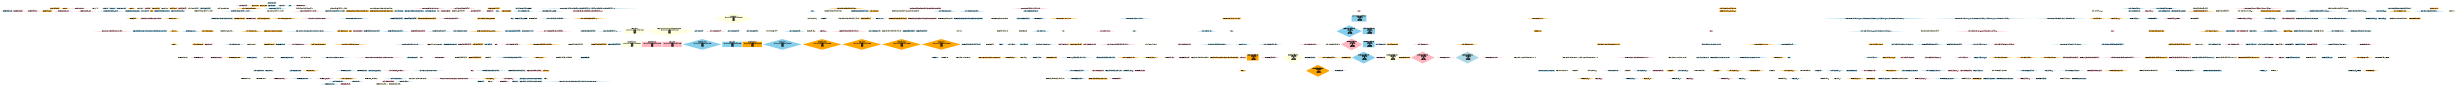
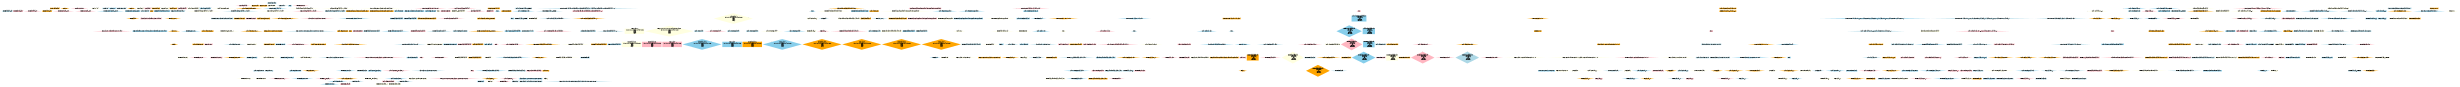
node "(PARAM,size_t req_ies_len)": fillcolor skyblue -> lightyellow
